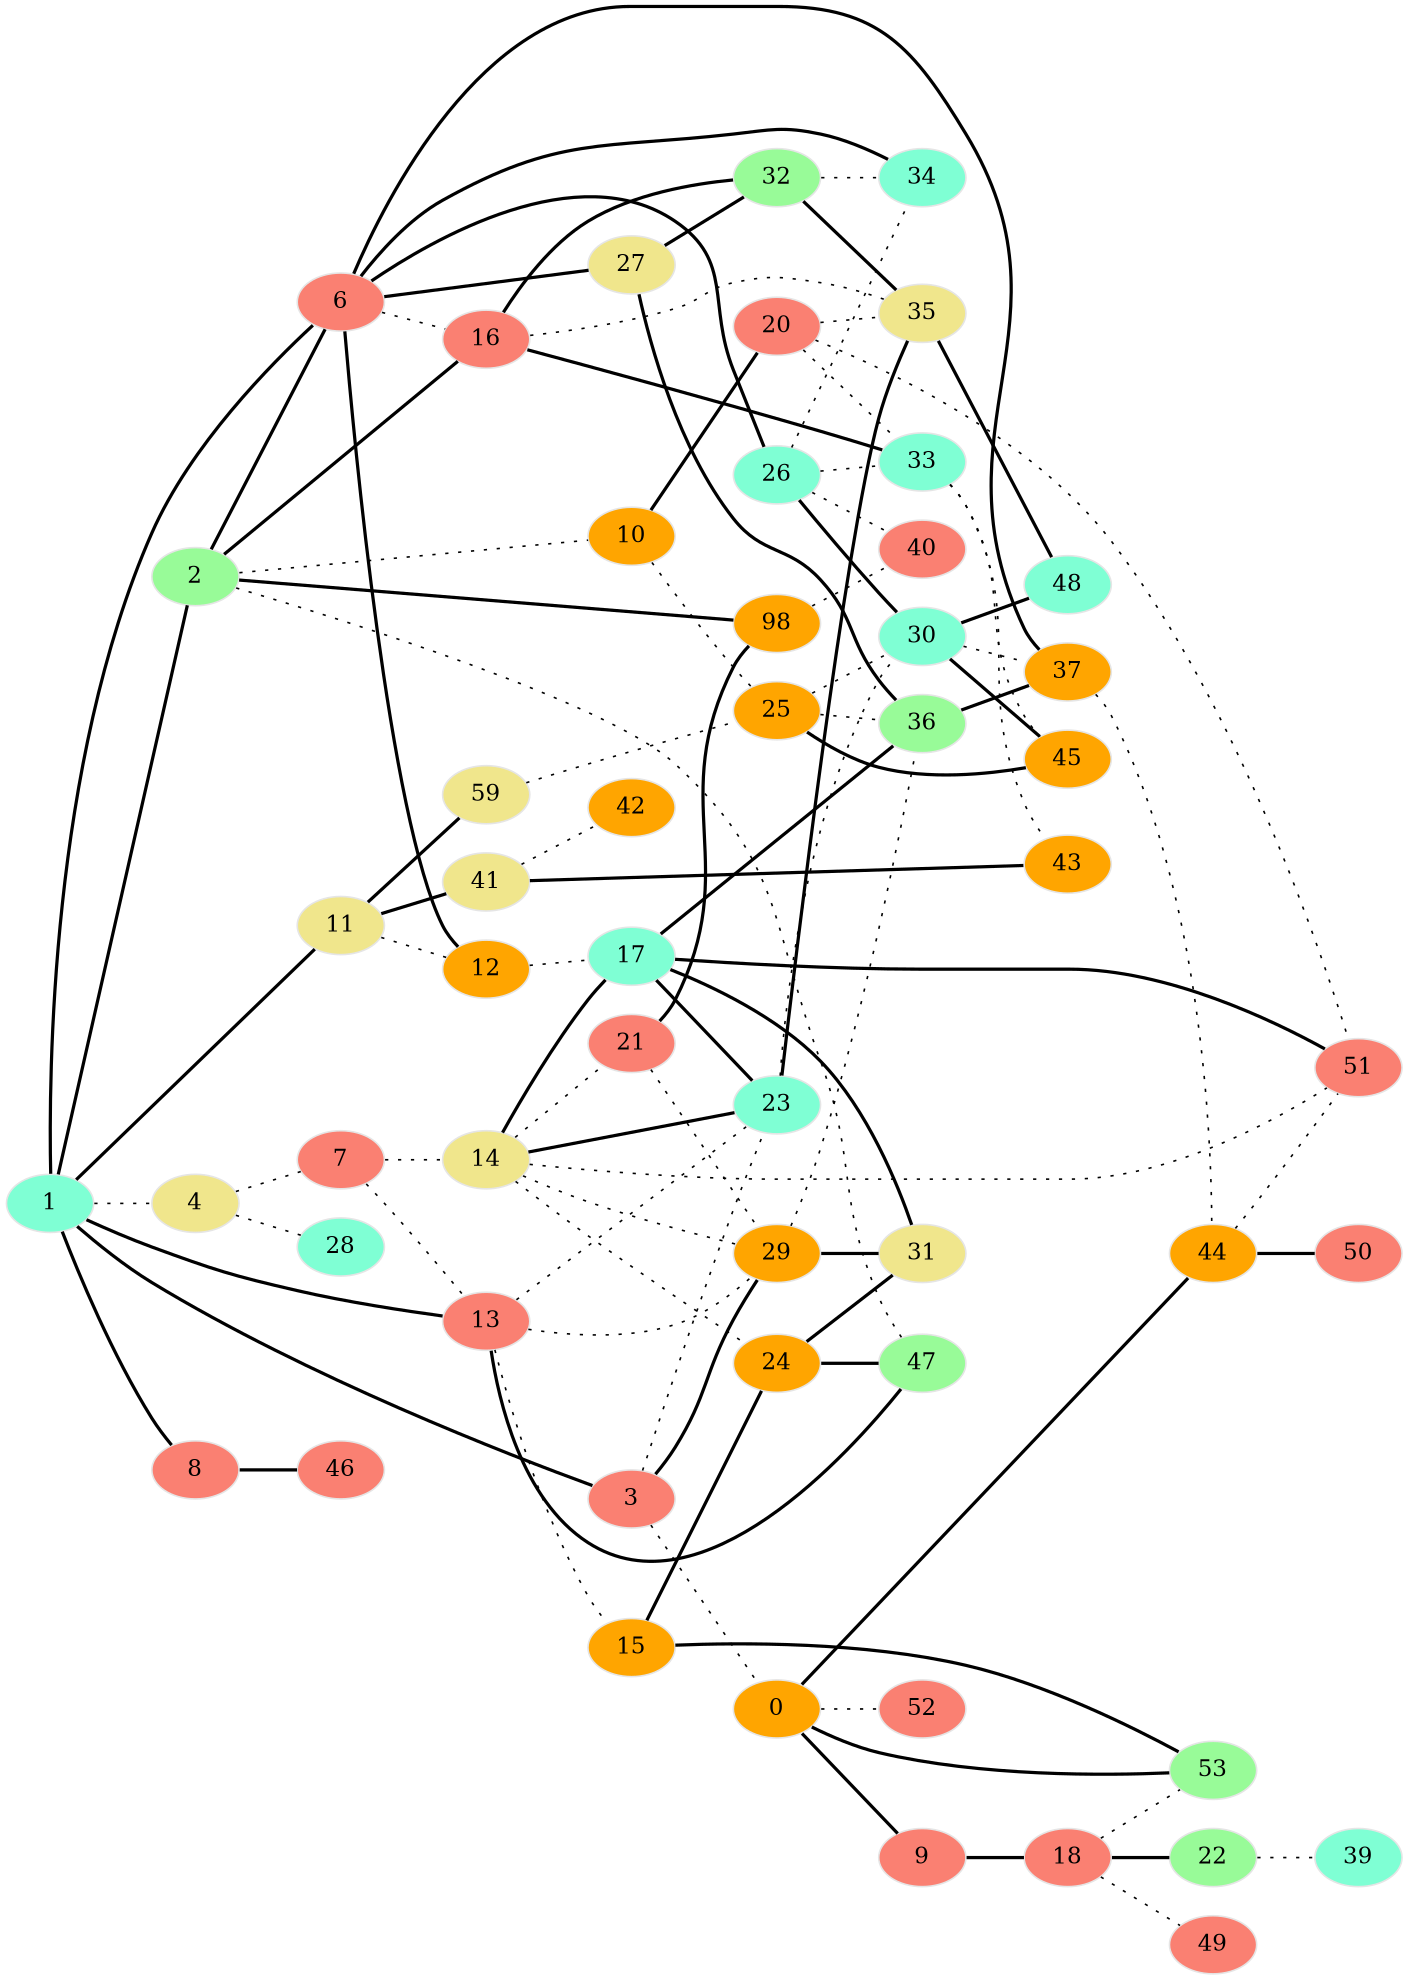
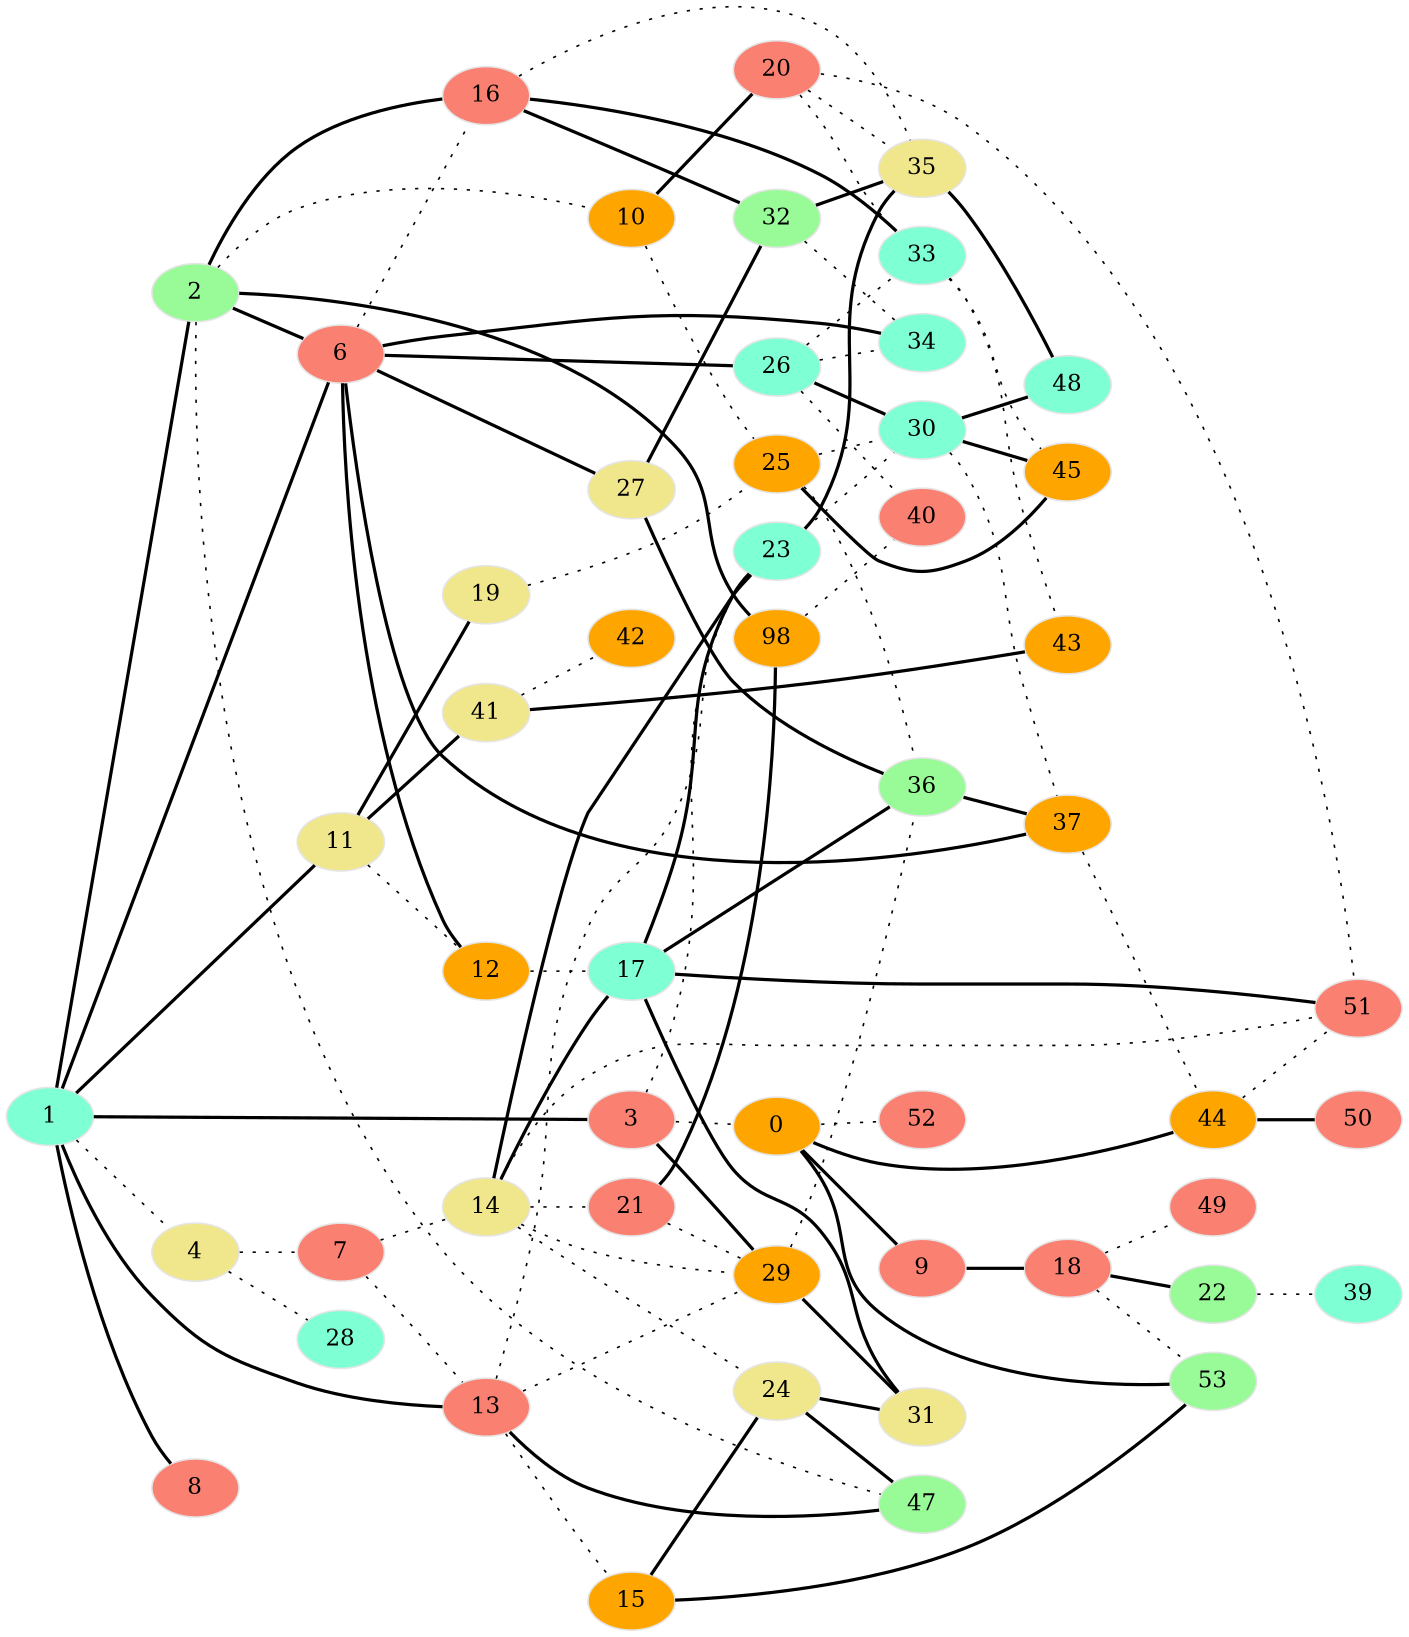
node "59": label "59" -> "19"
node "24": fillcolor orange -> khaki
node "46": removed
